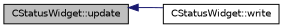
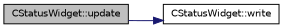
edge "CStatusWidget::write" -> "CStatusWidget::update": reversed
